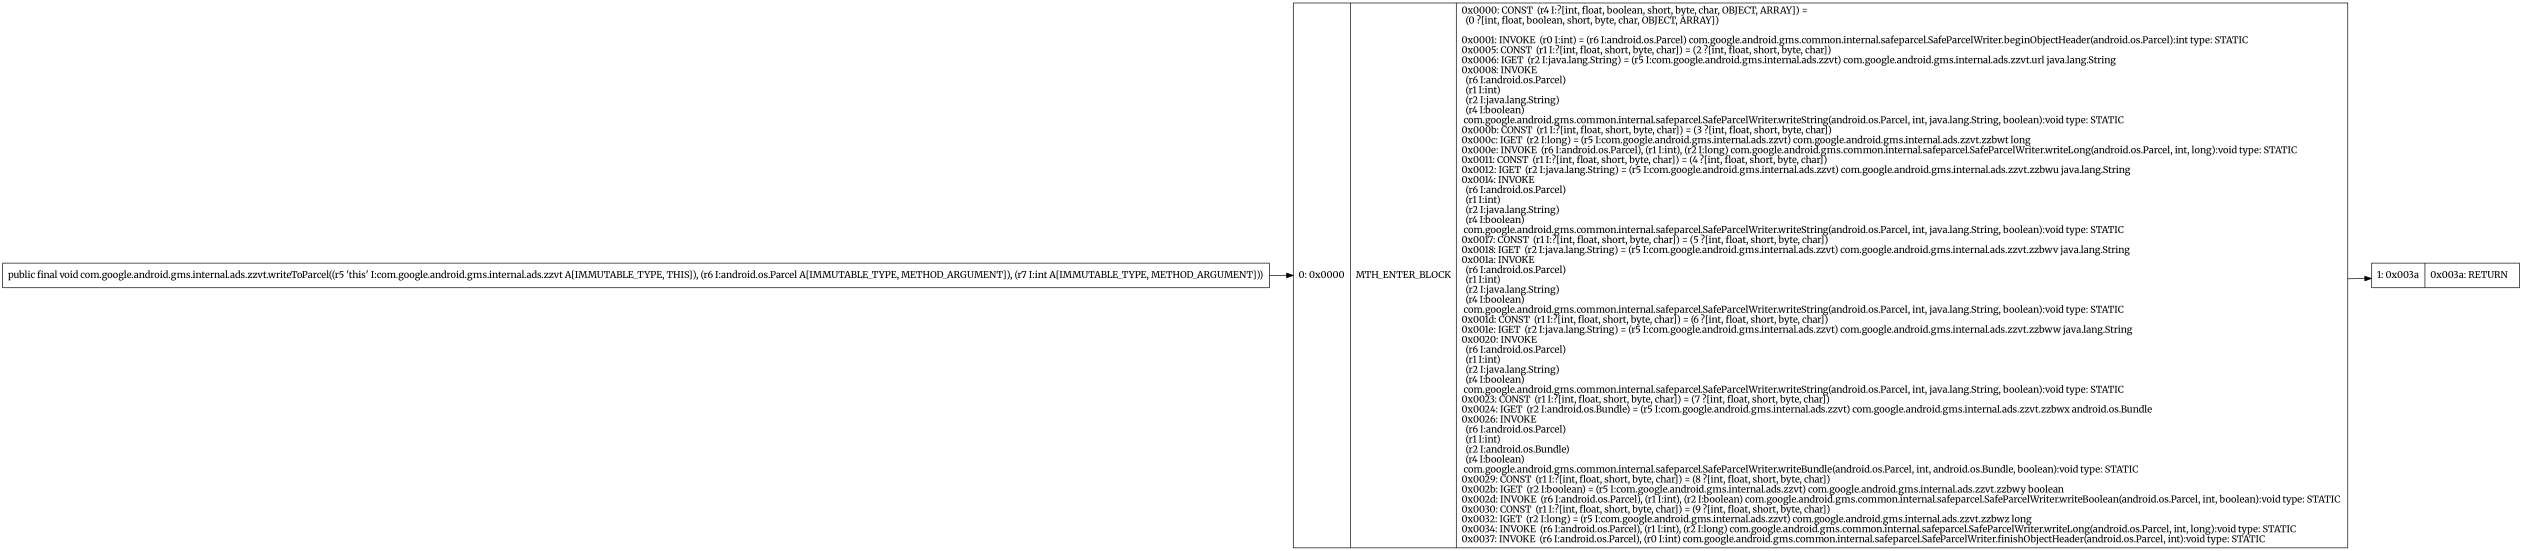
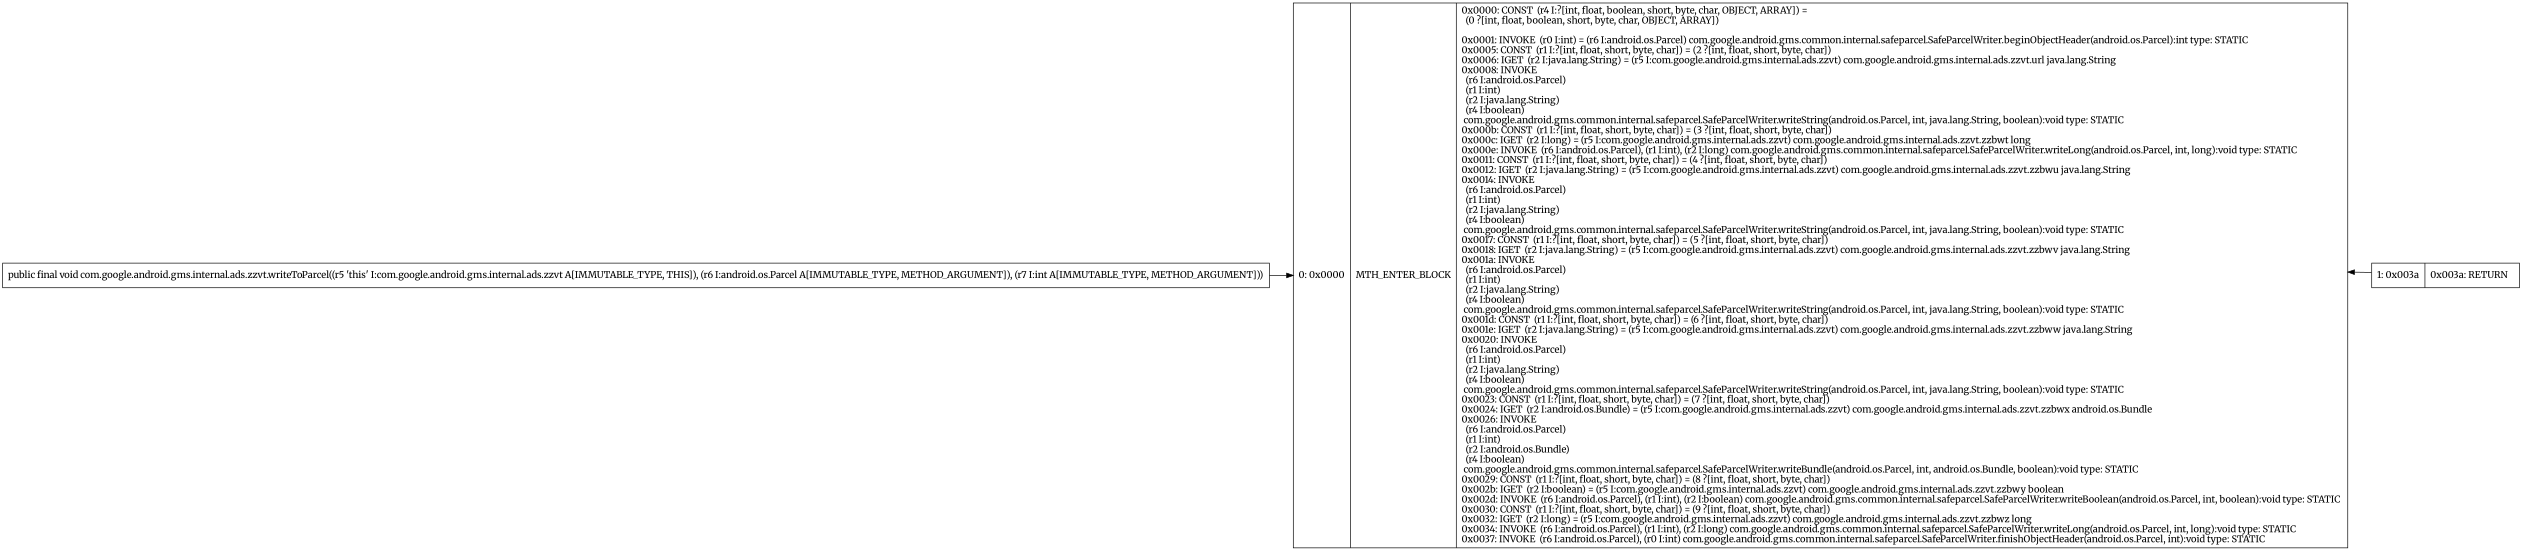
edge "0: 0x0000" -> "1: 0x003a": reversed
